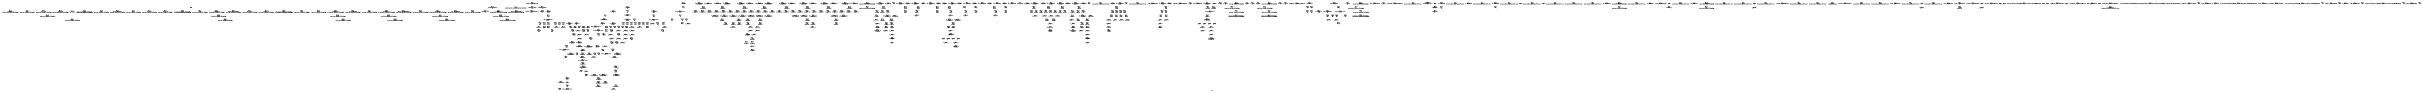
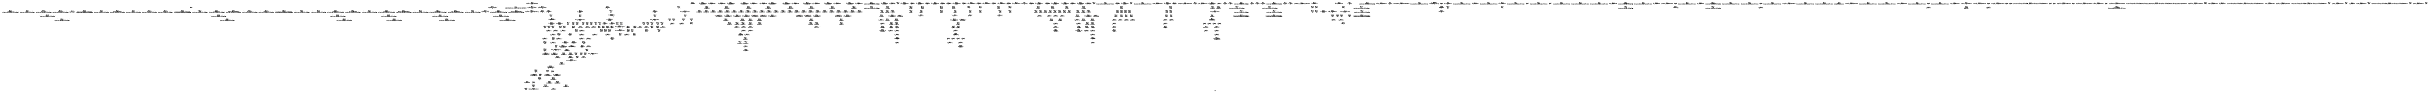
node "NodeID: 117": removed
